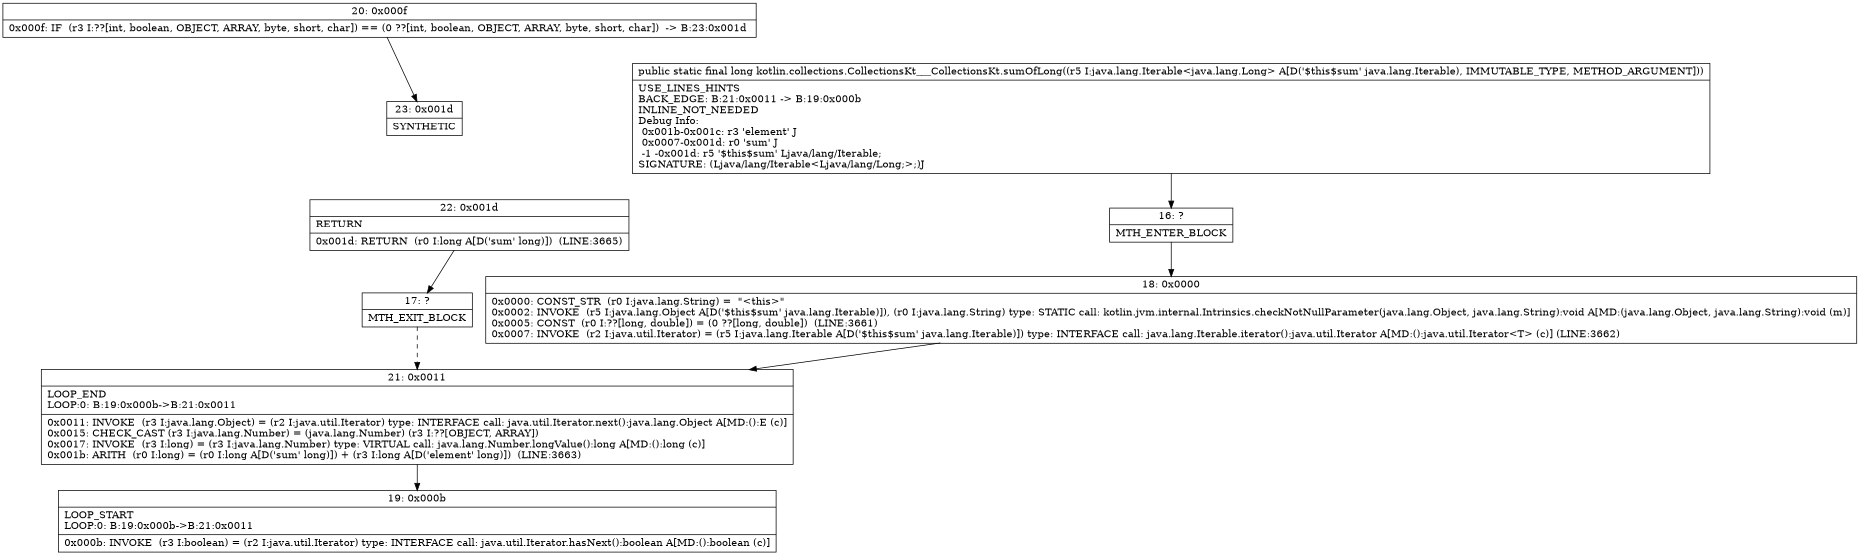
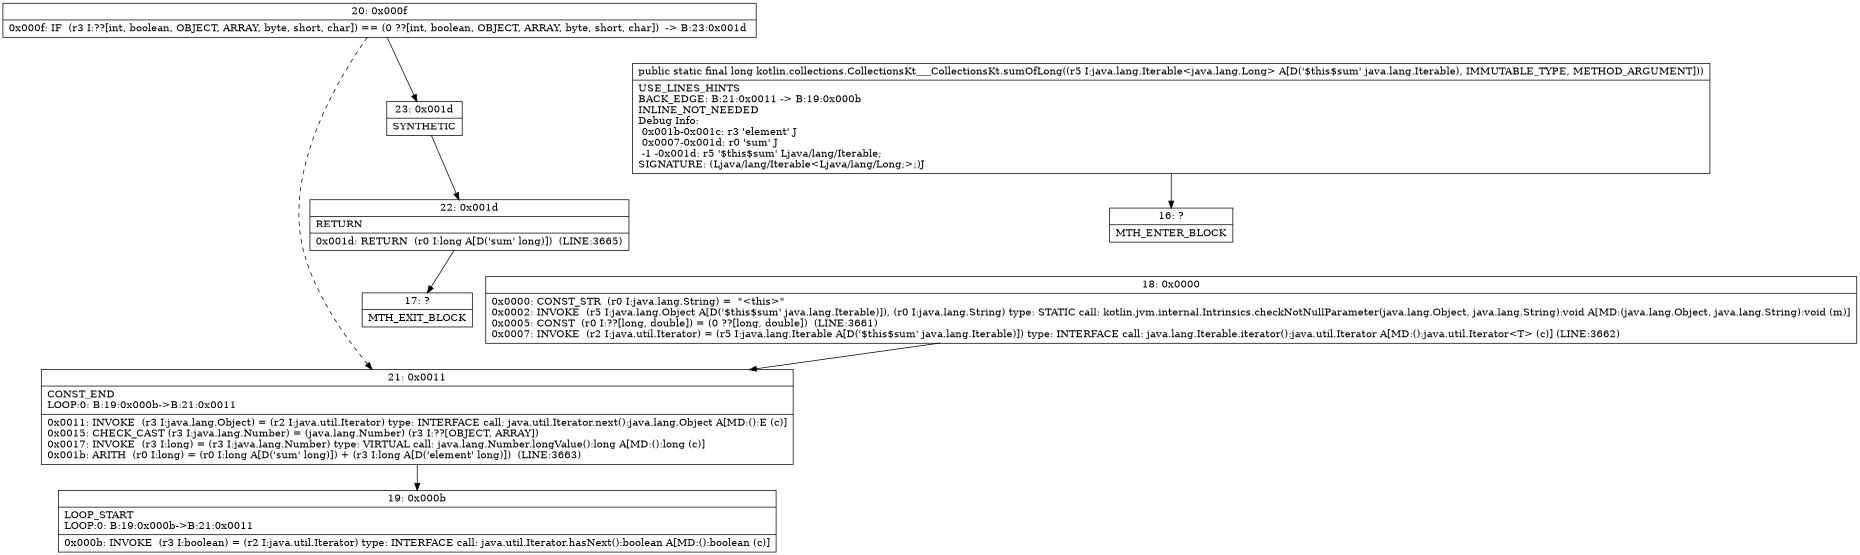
edge "23: 0x001d" -> "22: 0x001d": added
edge "16: ?" -> "18: 0x0000": removed
edge "17: ?" -> "21: 0x0011": now "20: 0x000f" -> "21: 0x0011"
node "21: 0x0011": text "LOOP_END" -> "CONST_END"
